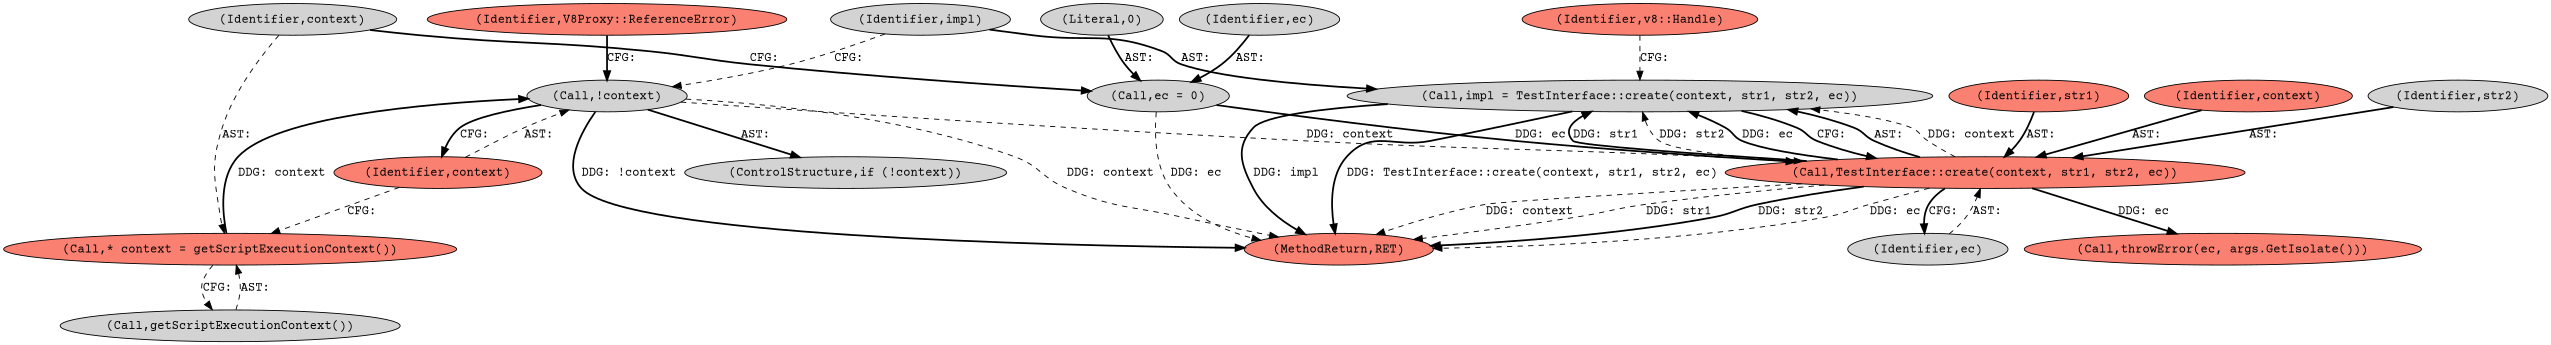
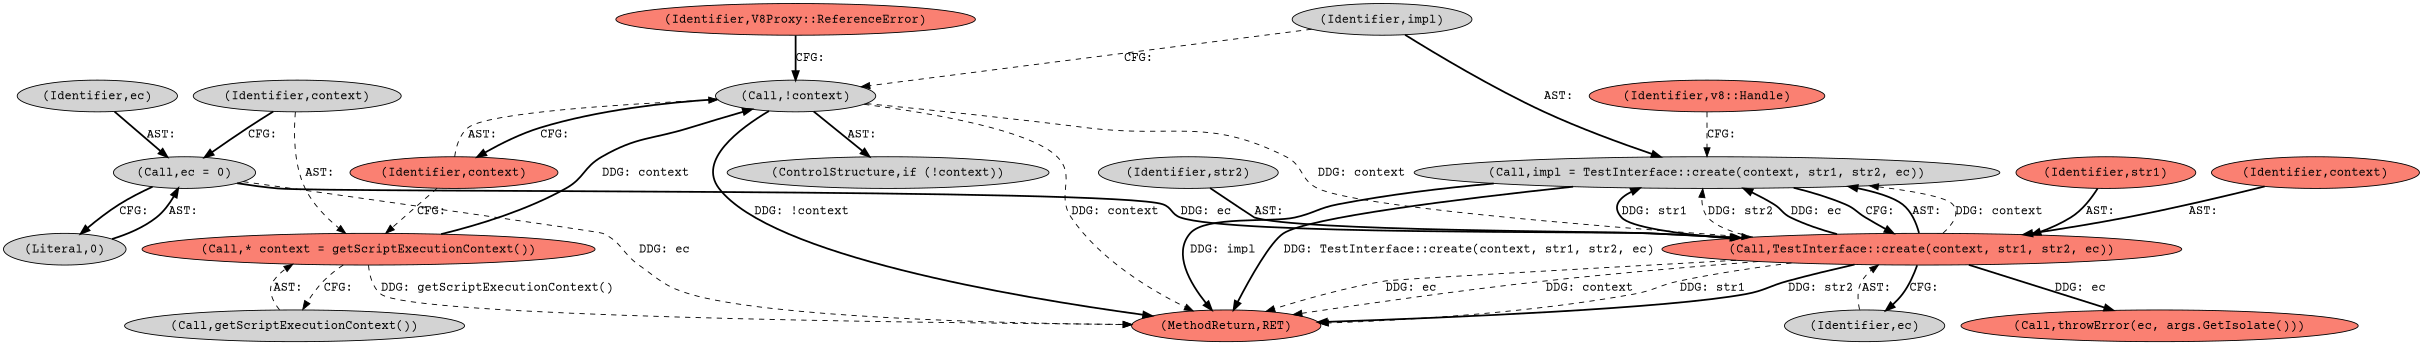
edge "(Call,ec = 0)" -> "(Literal,0)": added, label "CFG:"
edge "(Call,* context = getScriptExecutionContext())" -> "(MethodReturn,RET)": added, label "DDG: getScriptExecutionContext()"
